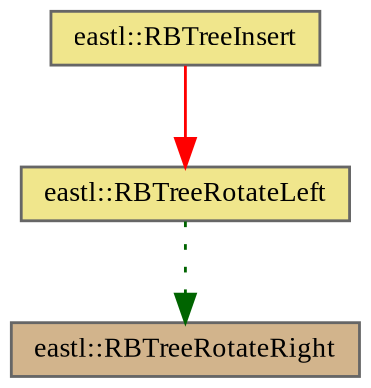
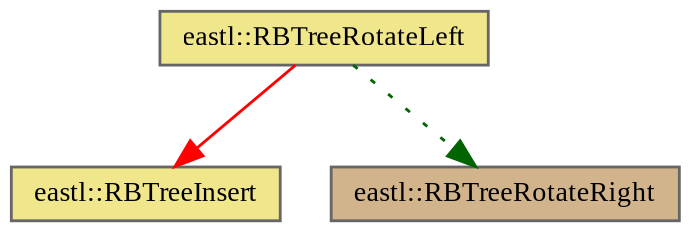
edge "eastl::RBTreeInsert" -> "eastl::RBTreeRotateLeft": reversed
